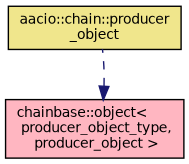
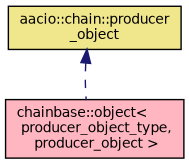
edge "aacio::chain::producer _object" -> "chainbase::object< producer_object_type, producer_object >": reversed
